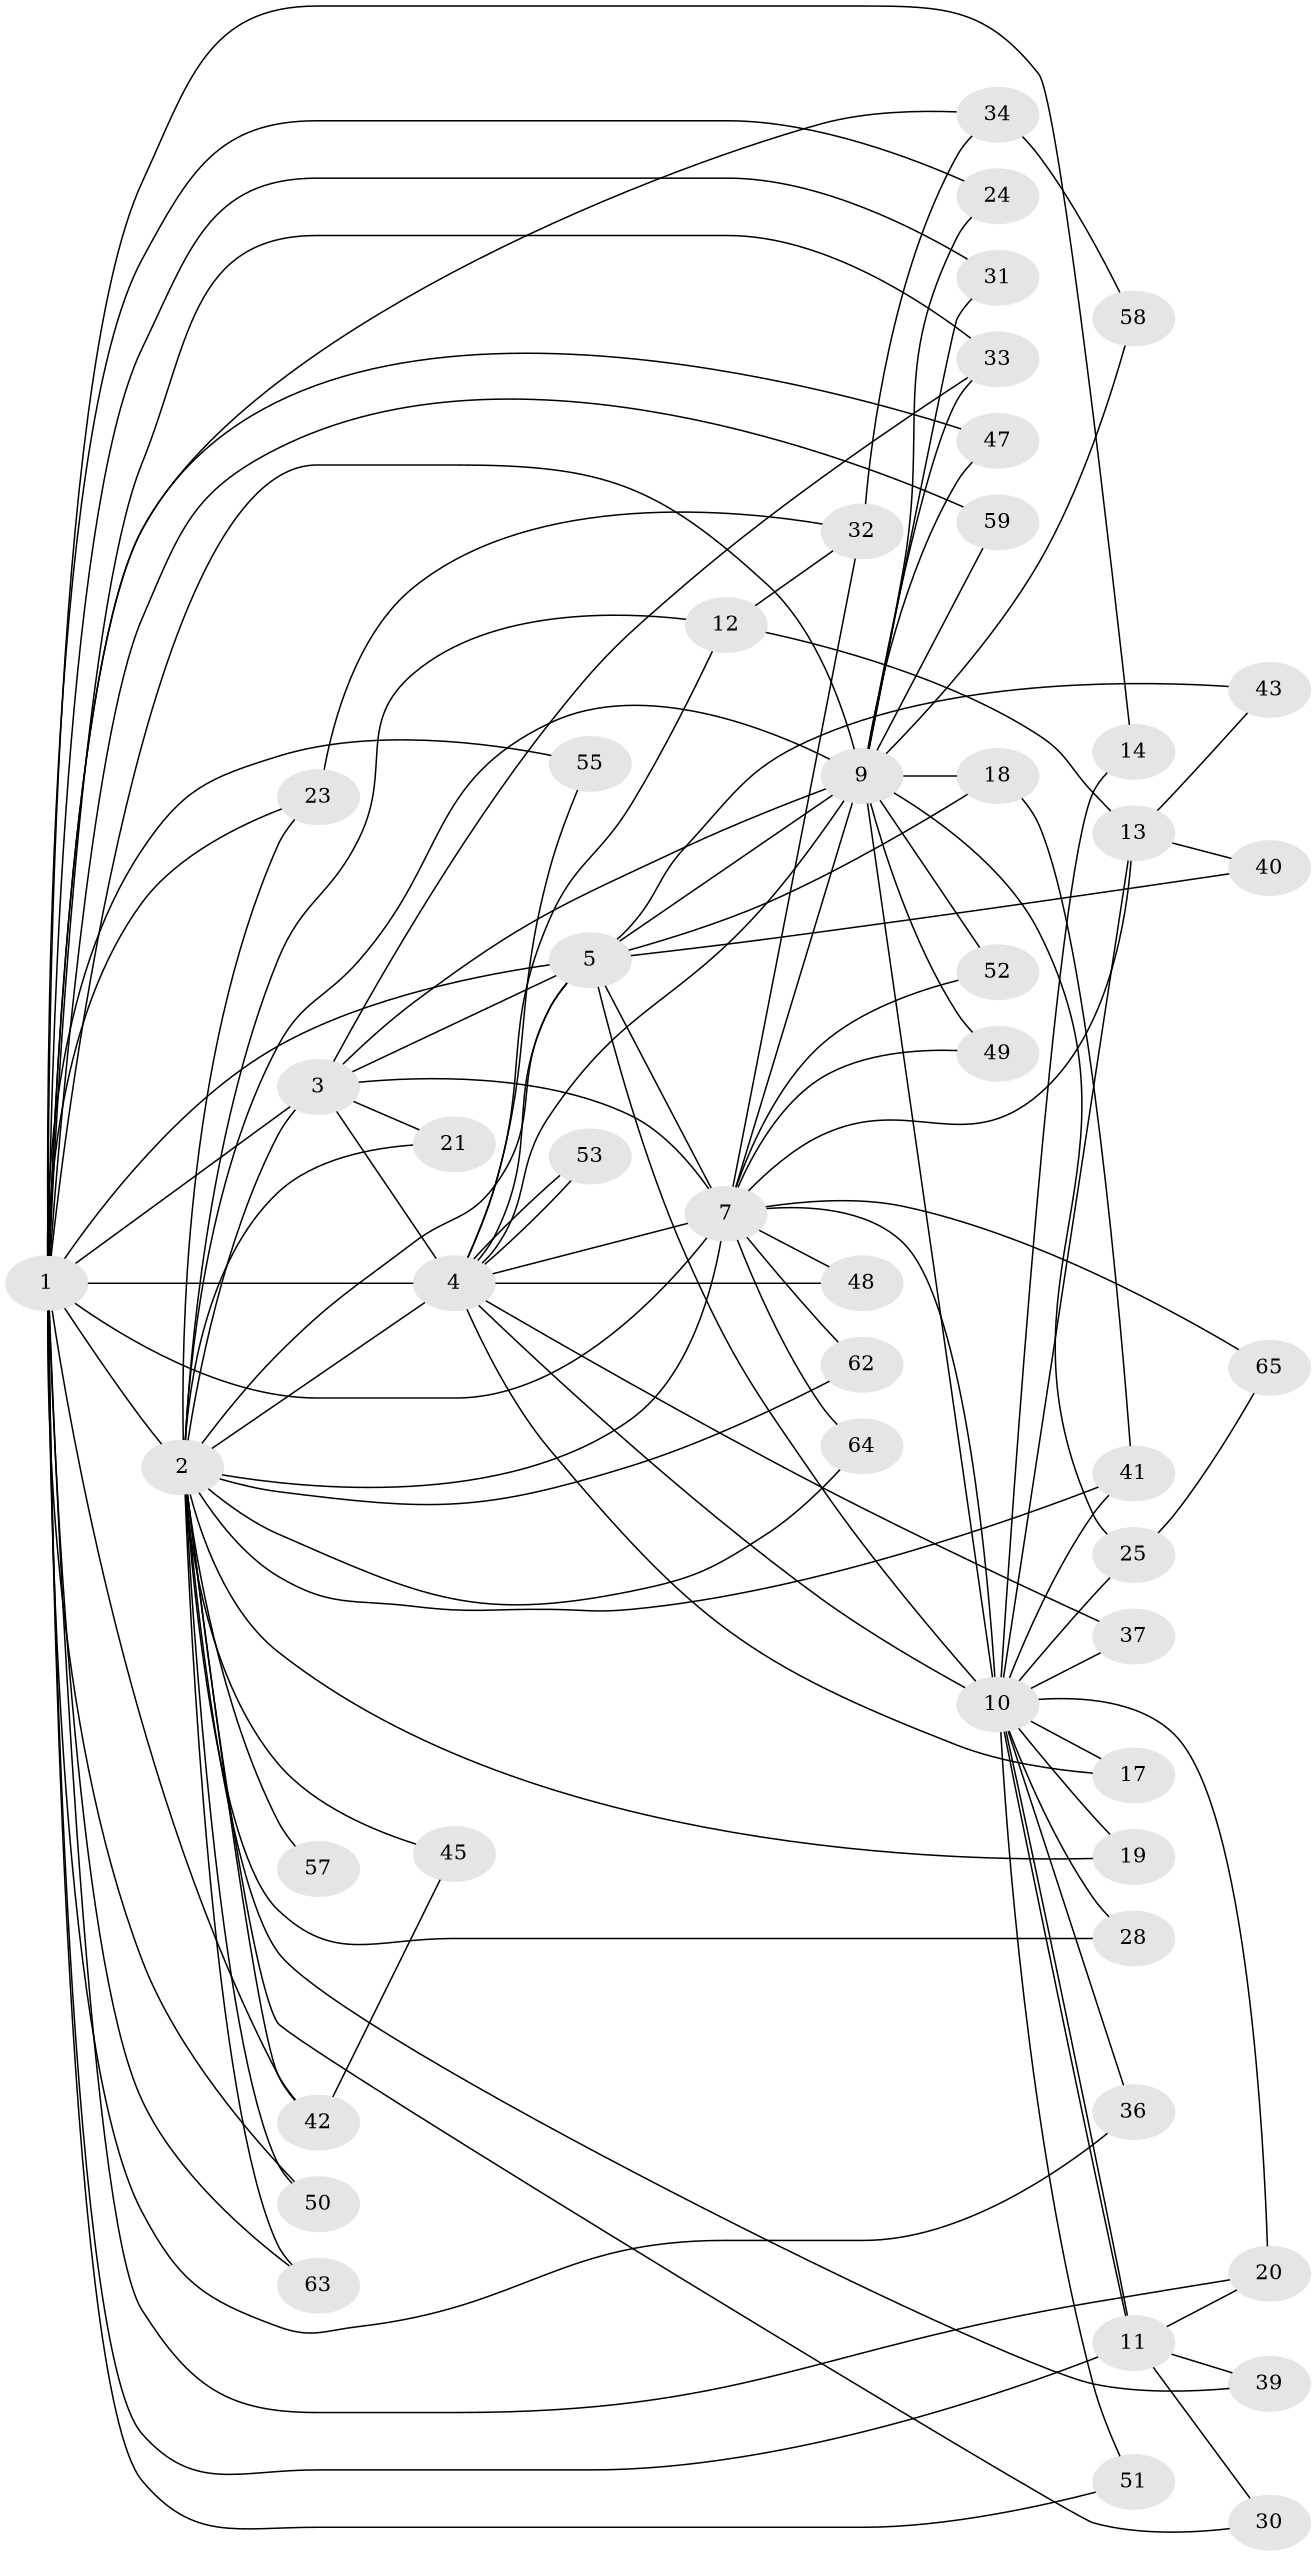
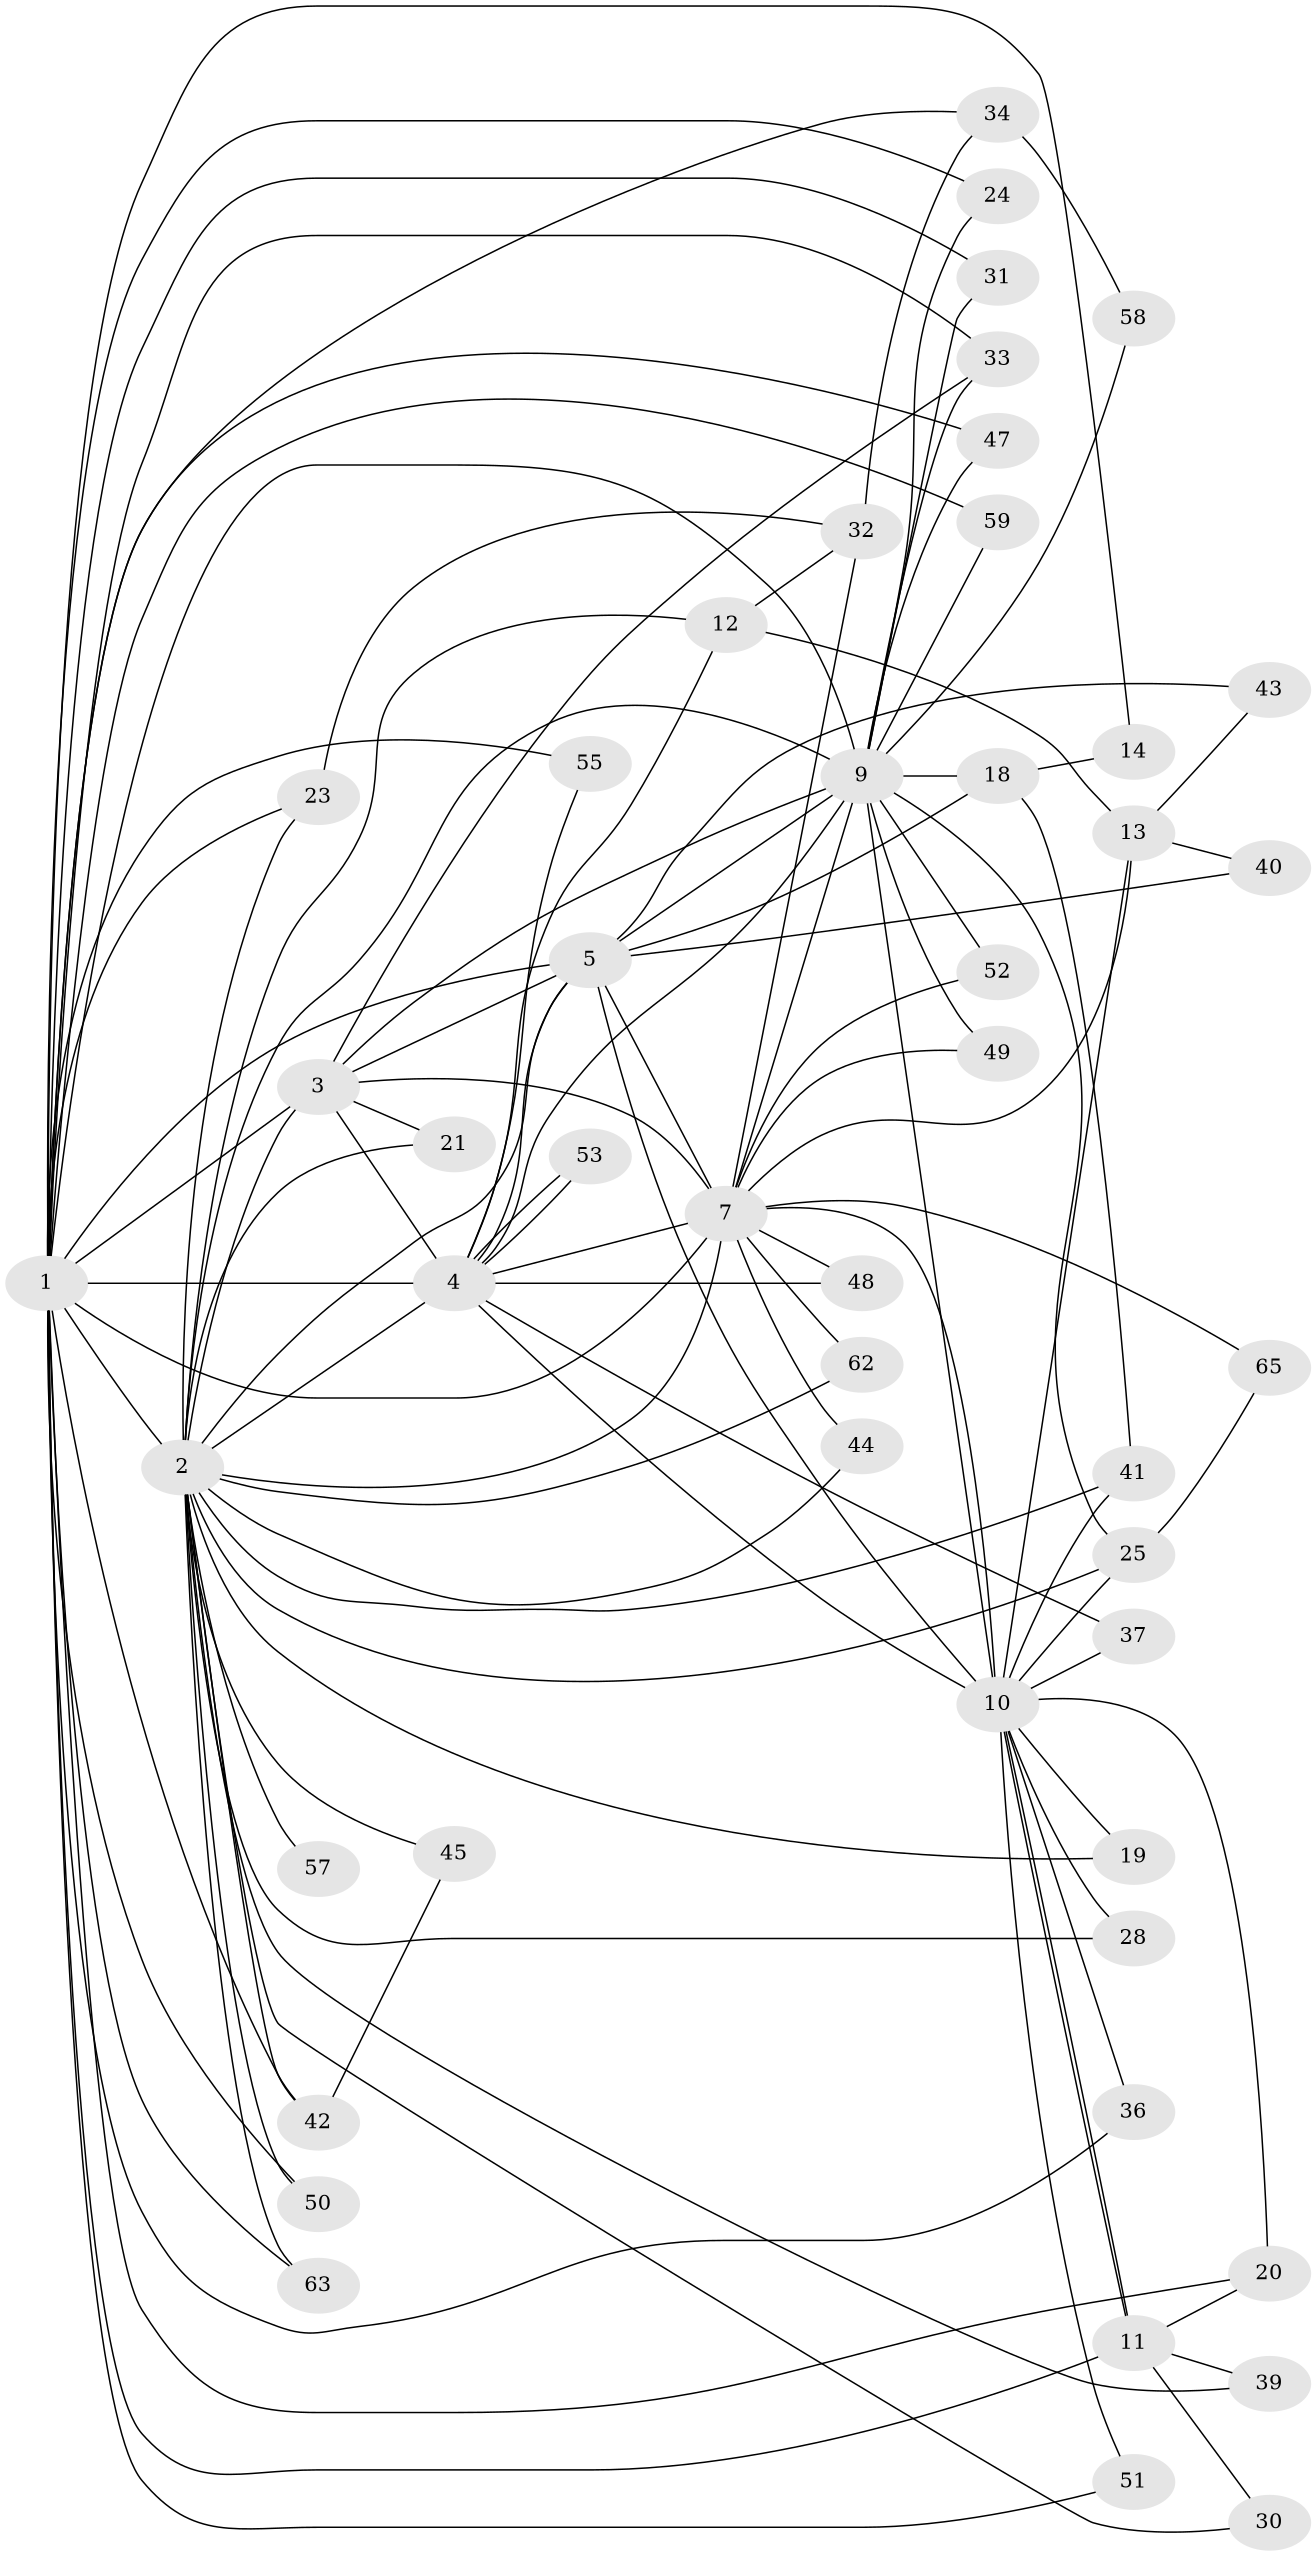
edge "14" -- "10": now "14" -- "18"
node "64": label "64" -> "44"
edge "2" -- "25": added
node "17": removed
